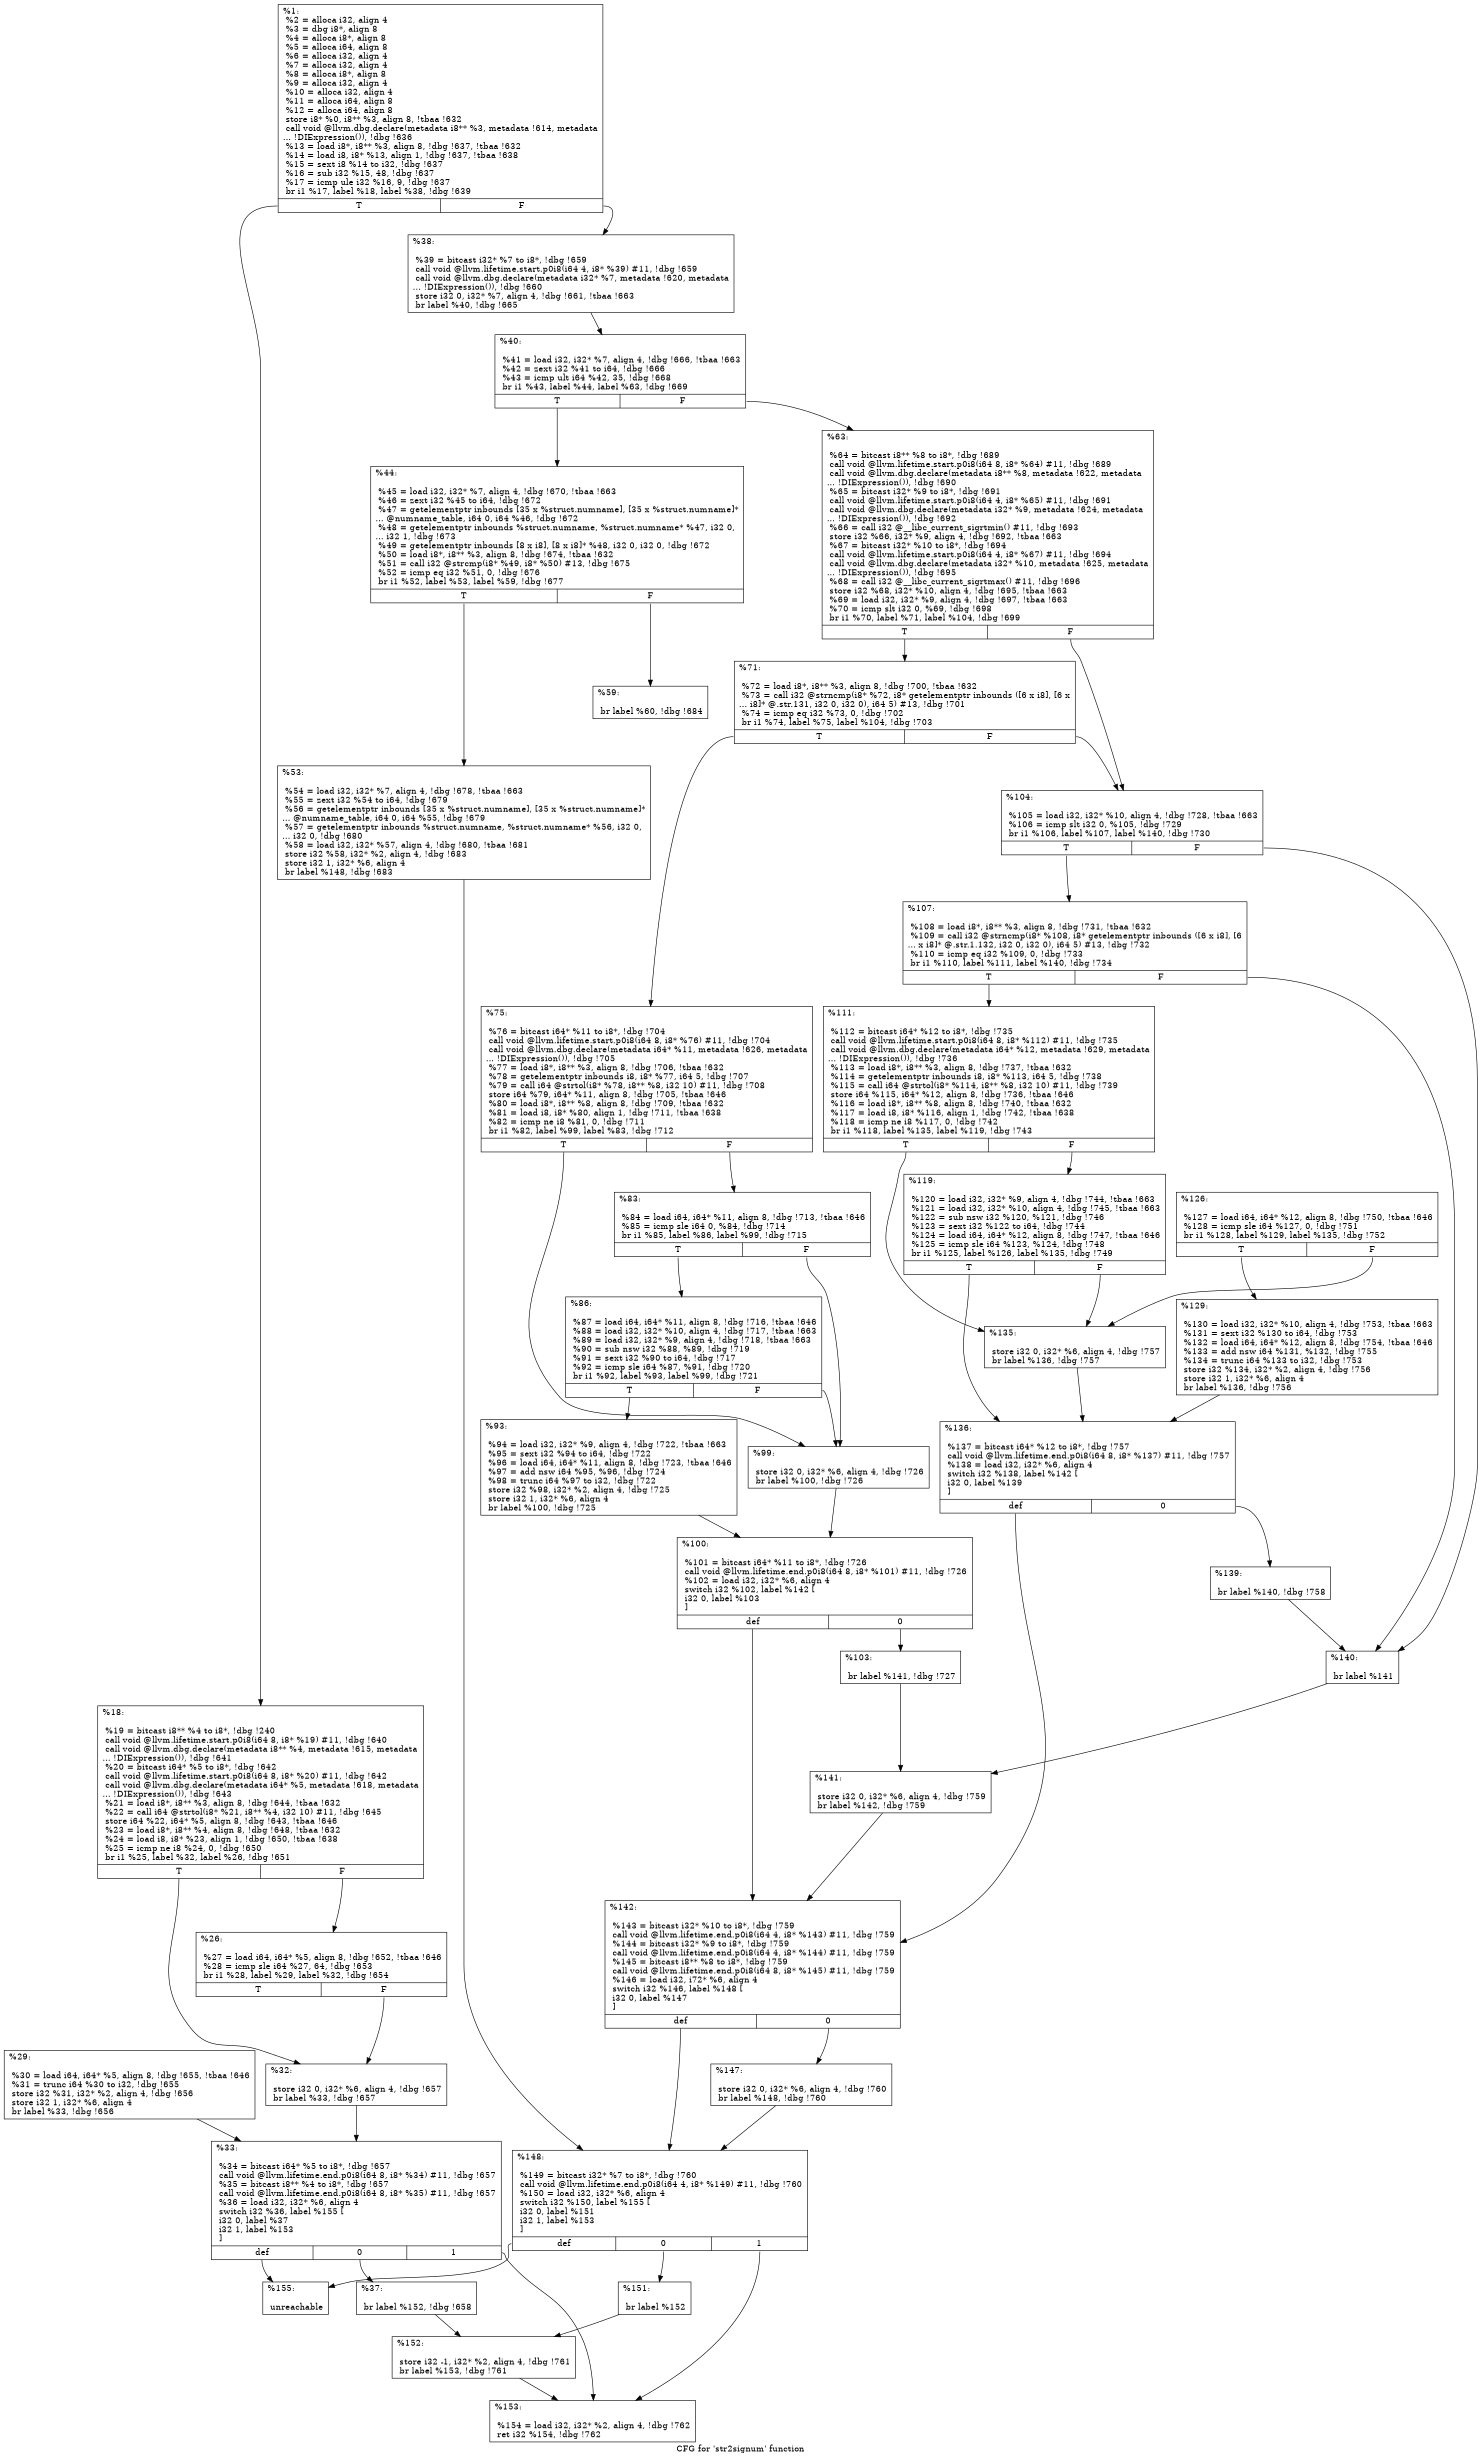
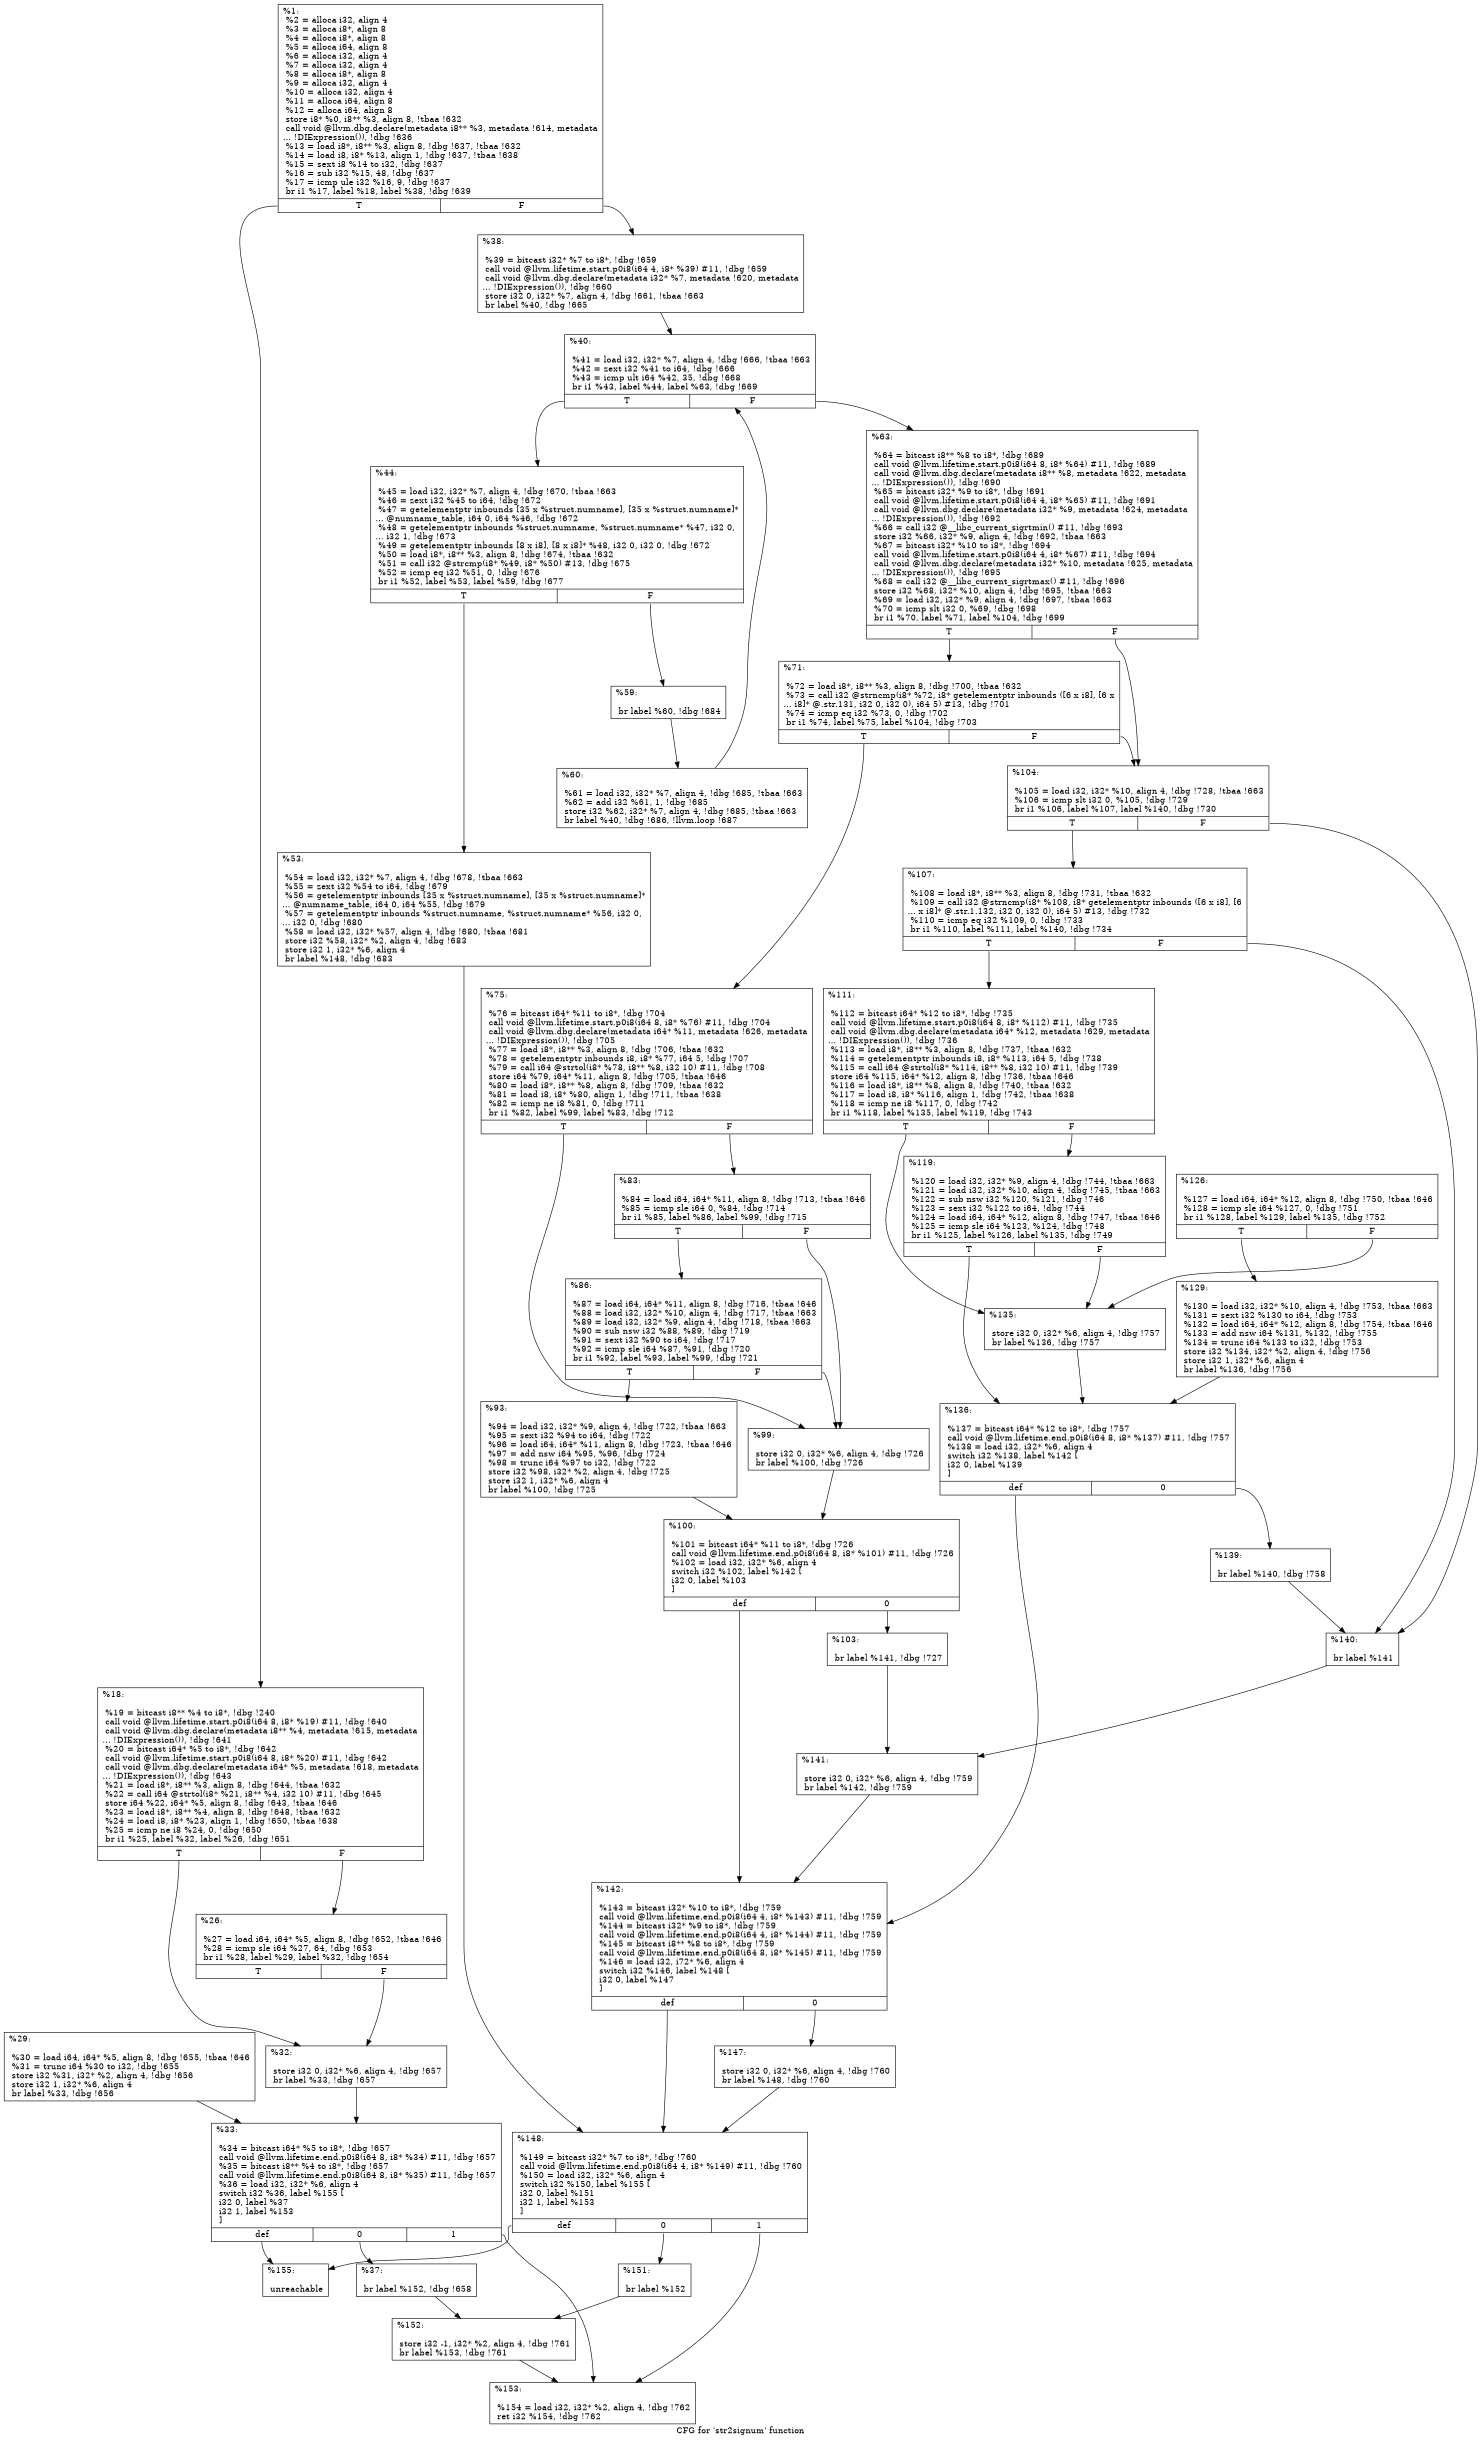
node "%1:": text "%3 = dbg i8*, align 8" -> "%3 = alloca i8*, align 8"
node "%60:": added
